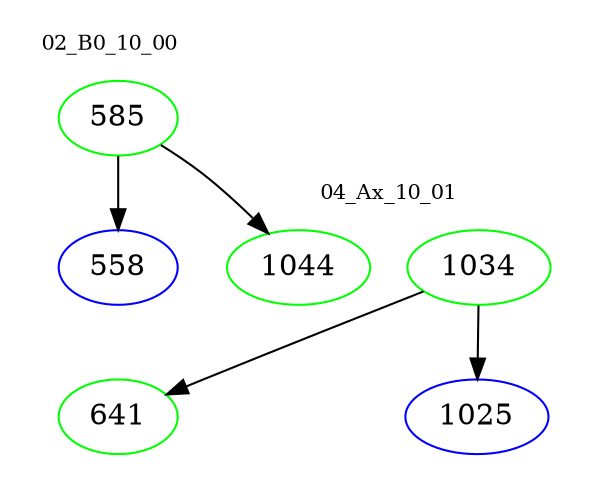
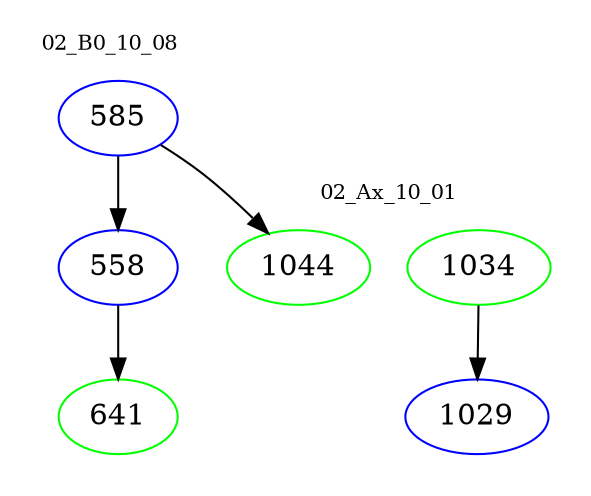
cluster "02_B0_10_00": label "02_B0_10_00" -> "02_B0_10_08"
node "585": color green -> blue
cluster "04_Ax_10_01": label "04_Ax_10_01" -> "02_Ax_10_01"
edge "1034" -> "641": now "558" -> "641"
node "1025": label "1025" -> "1029"
